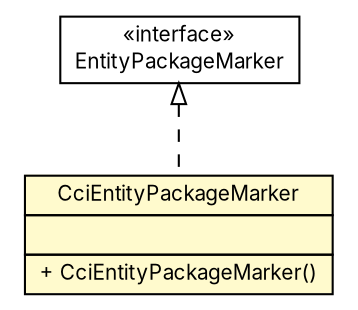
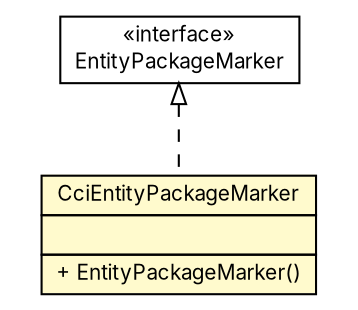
node "CciEntityPackageMarker": text "+ CciEntityPackageMarker()" -> "+ EntityPackageMarker()"
